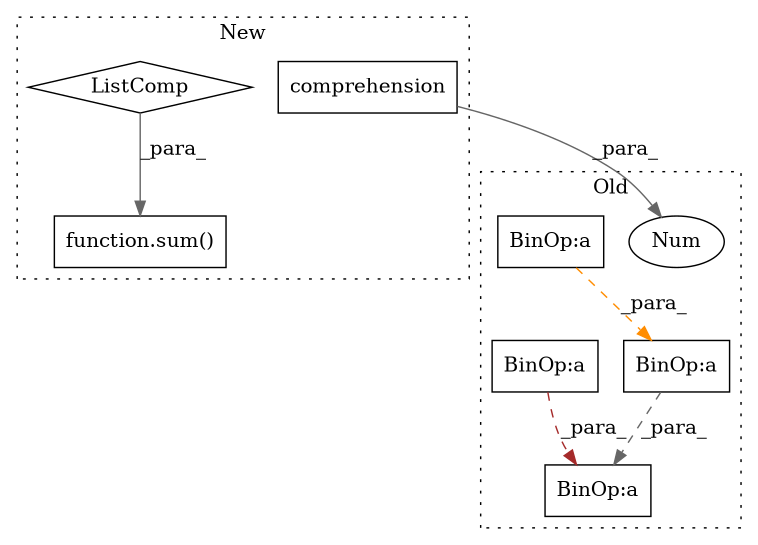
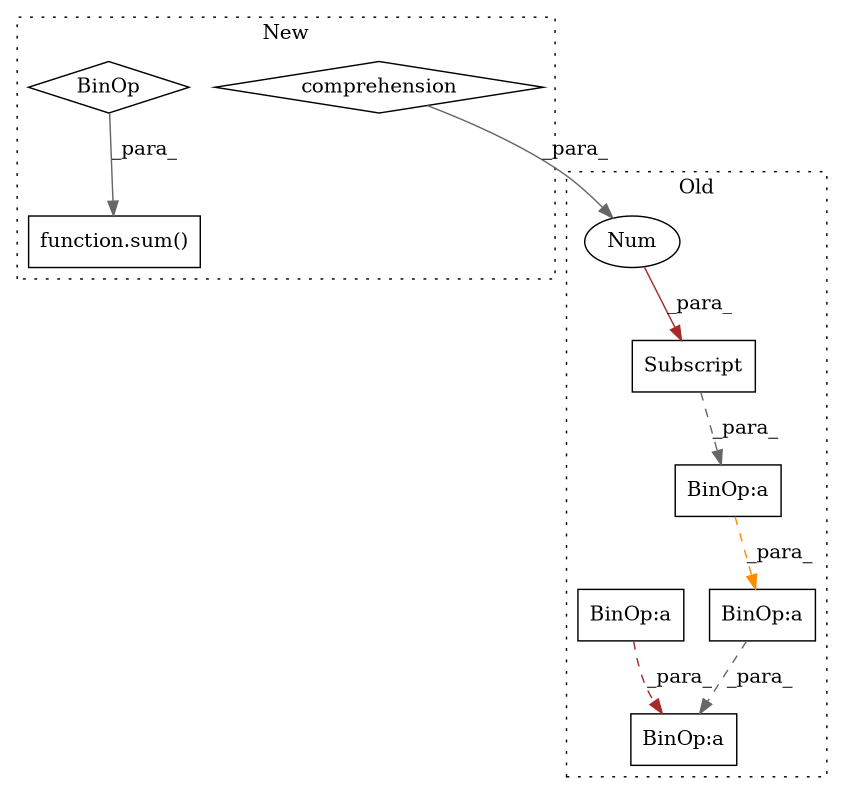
node "ListComp": label "ListComp" -> "BinOp"
node "comprehension": shape box -> diamond
node "Subscript": added
